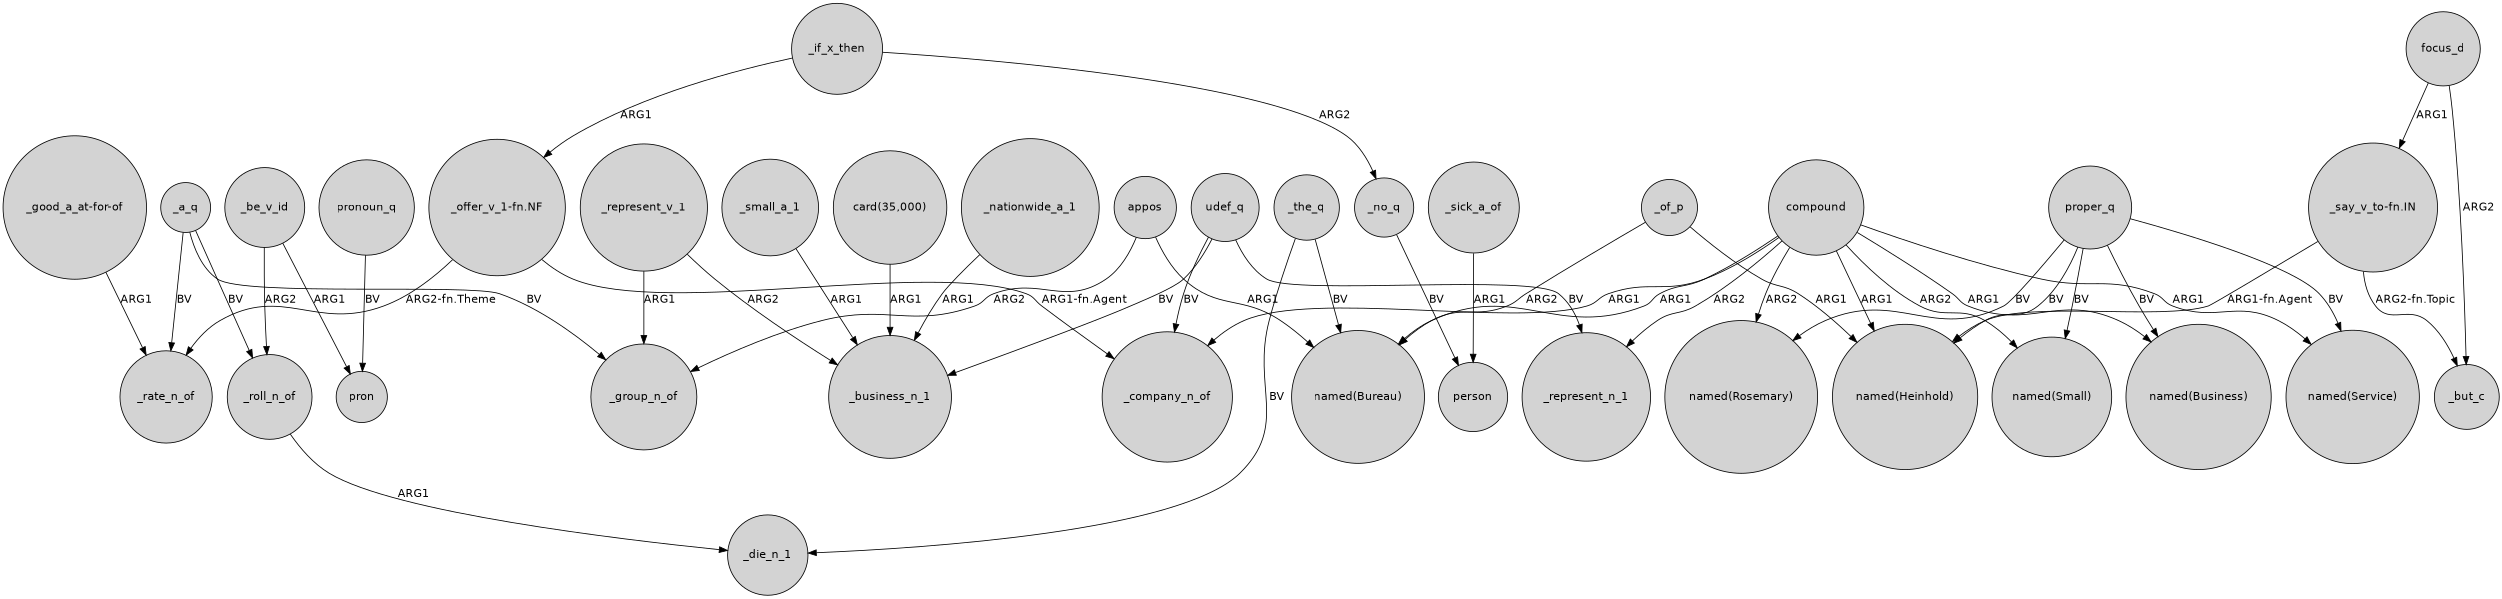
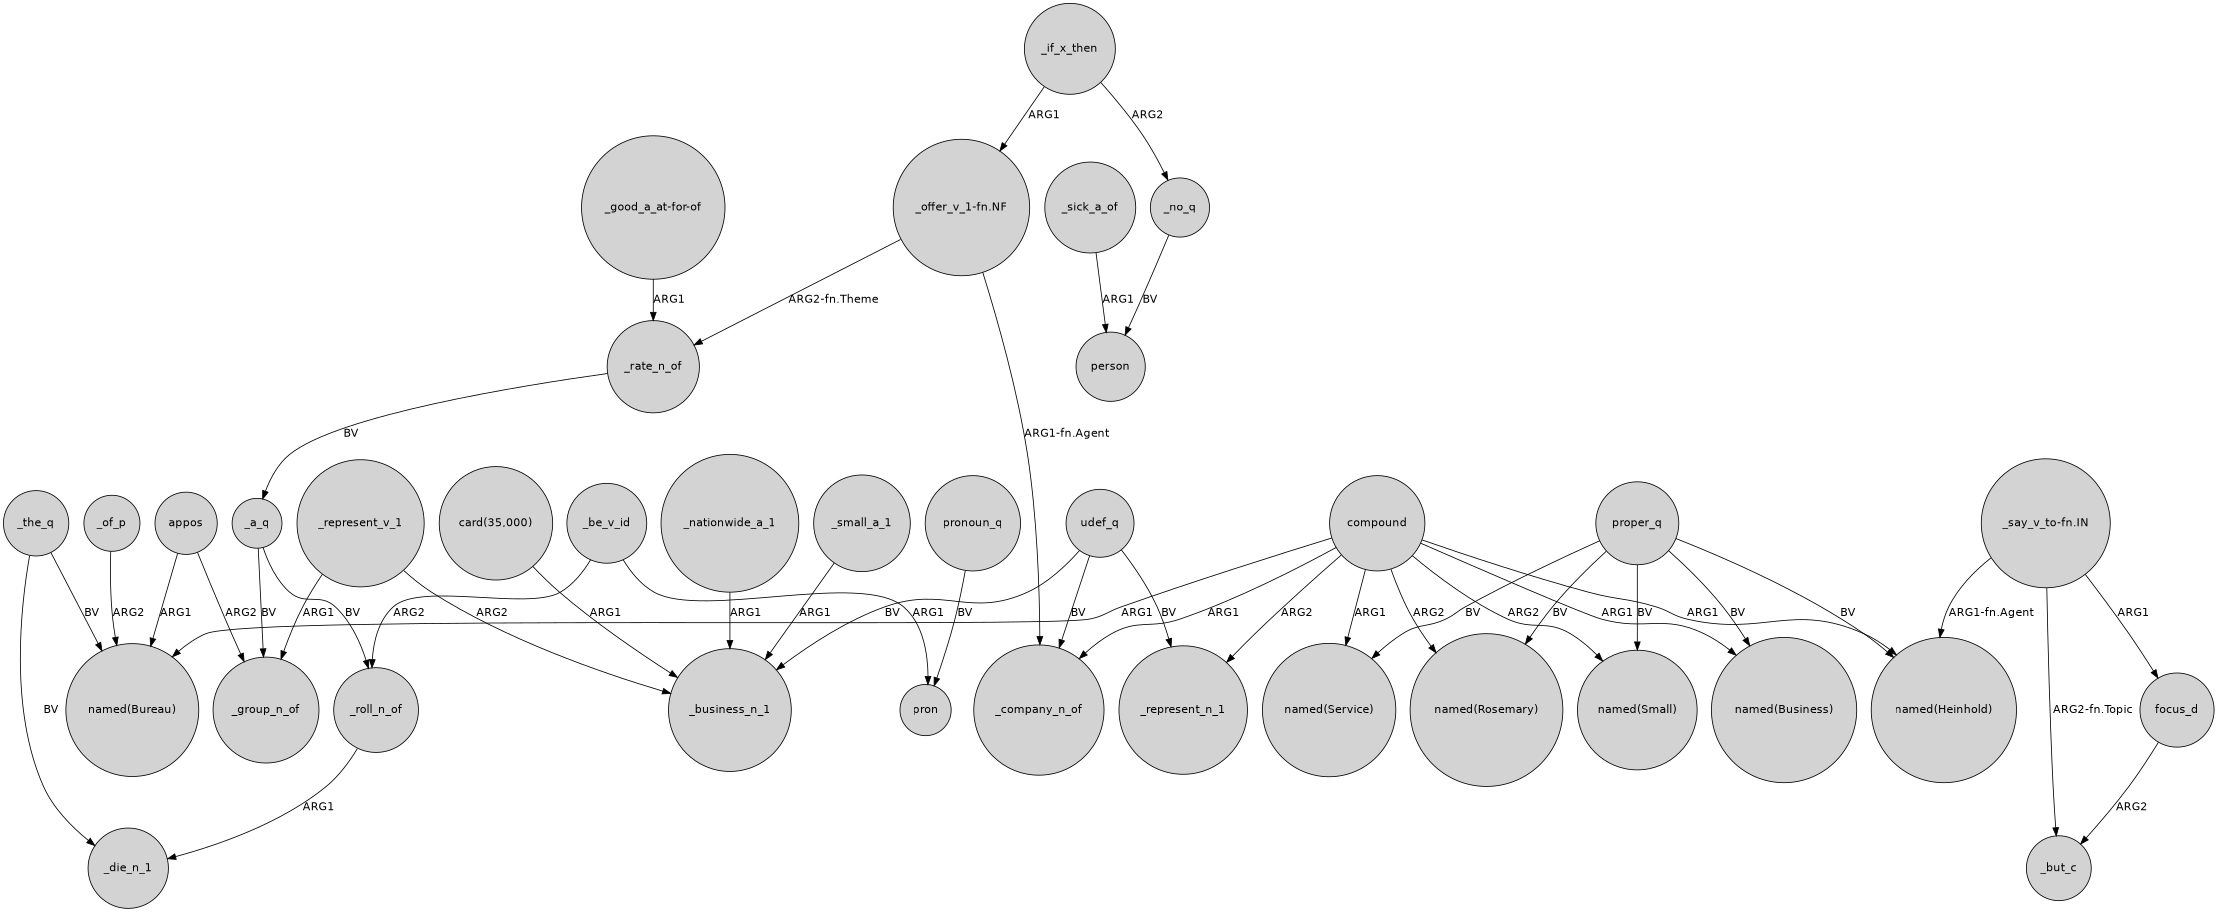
edge "focus_d" -> "_say_v_to-fn.IN": reversed
edge "_of_p" -> "named(Heinhold)": removed, label "ARG1"
edge "_a_q" -> "_rate_n_of": reversed
